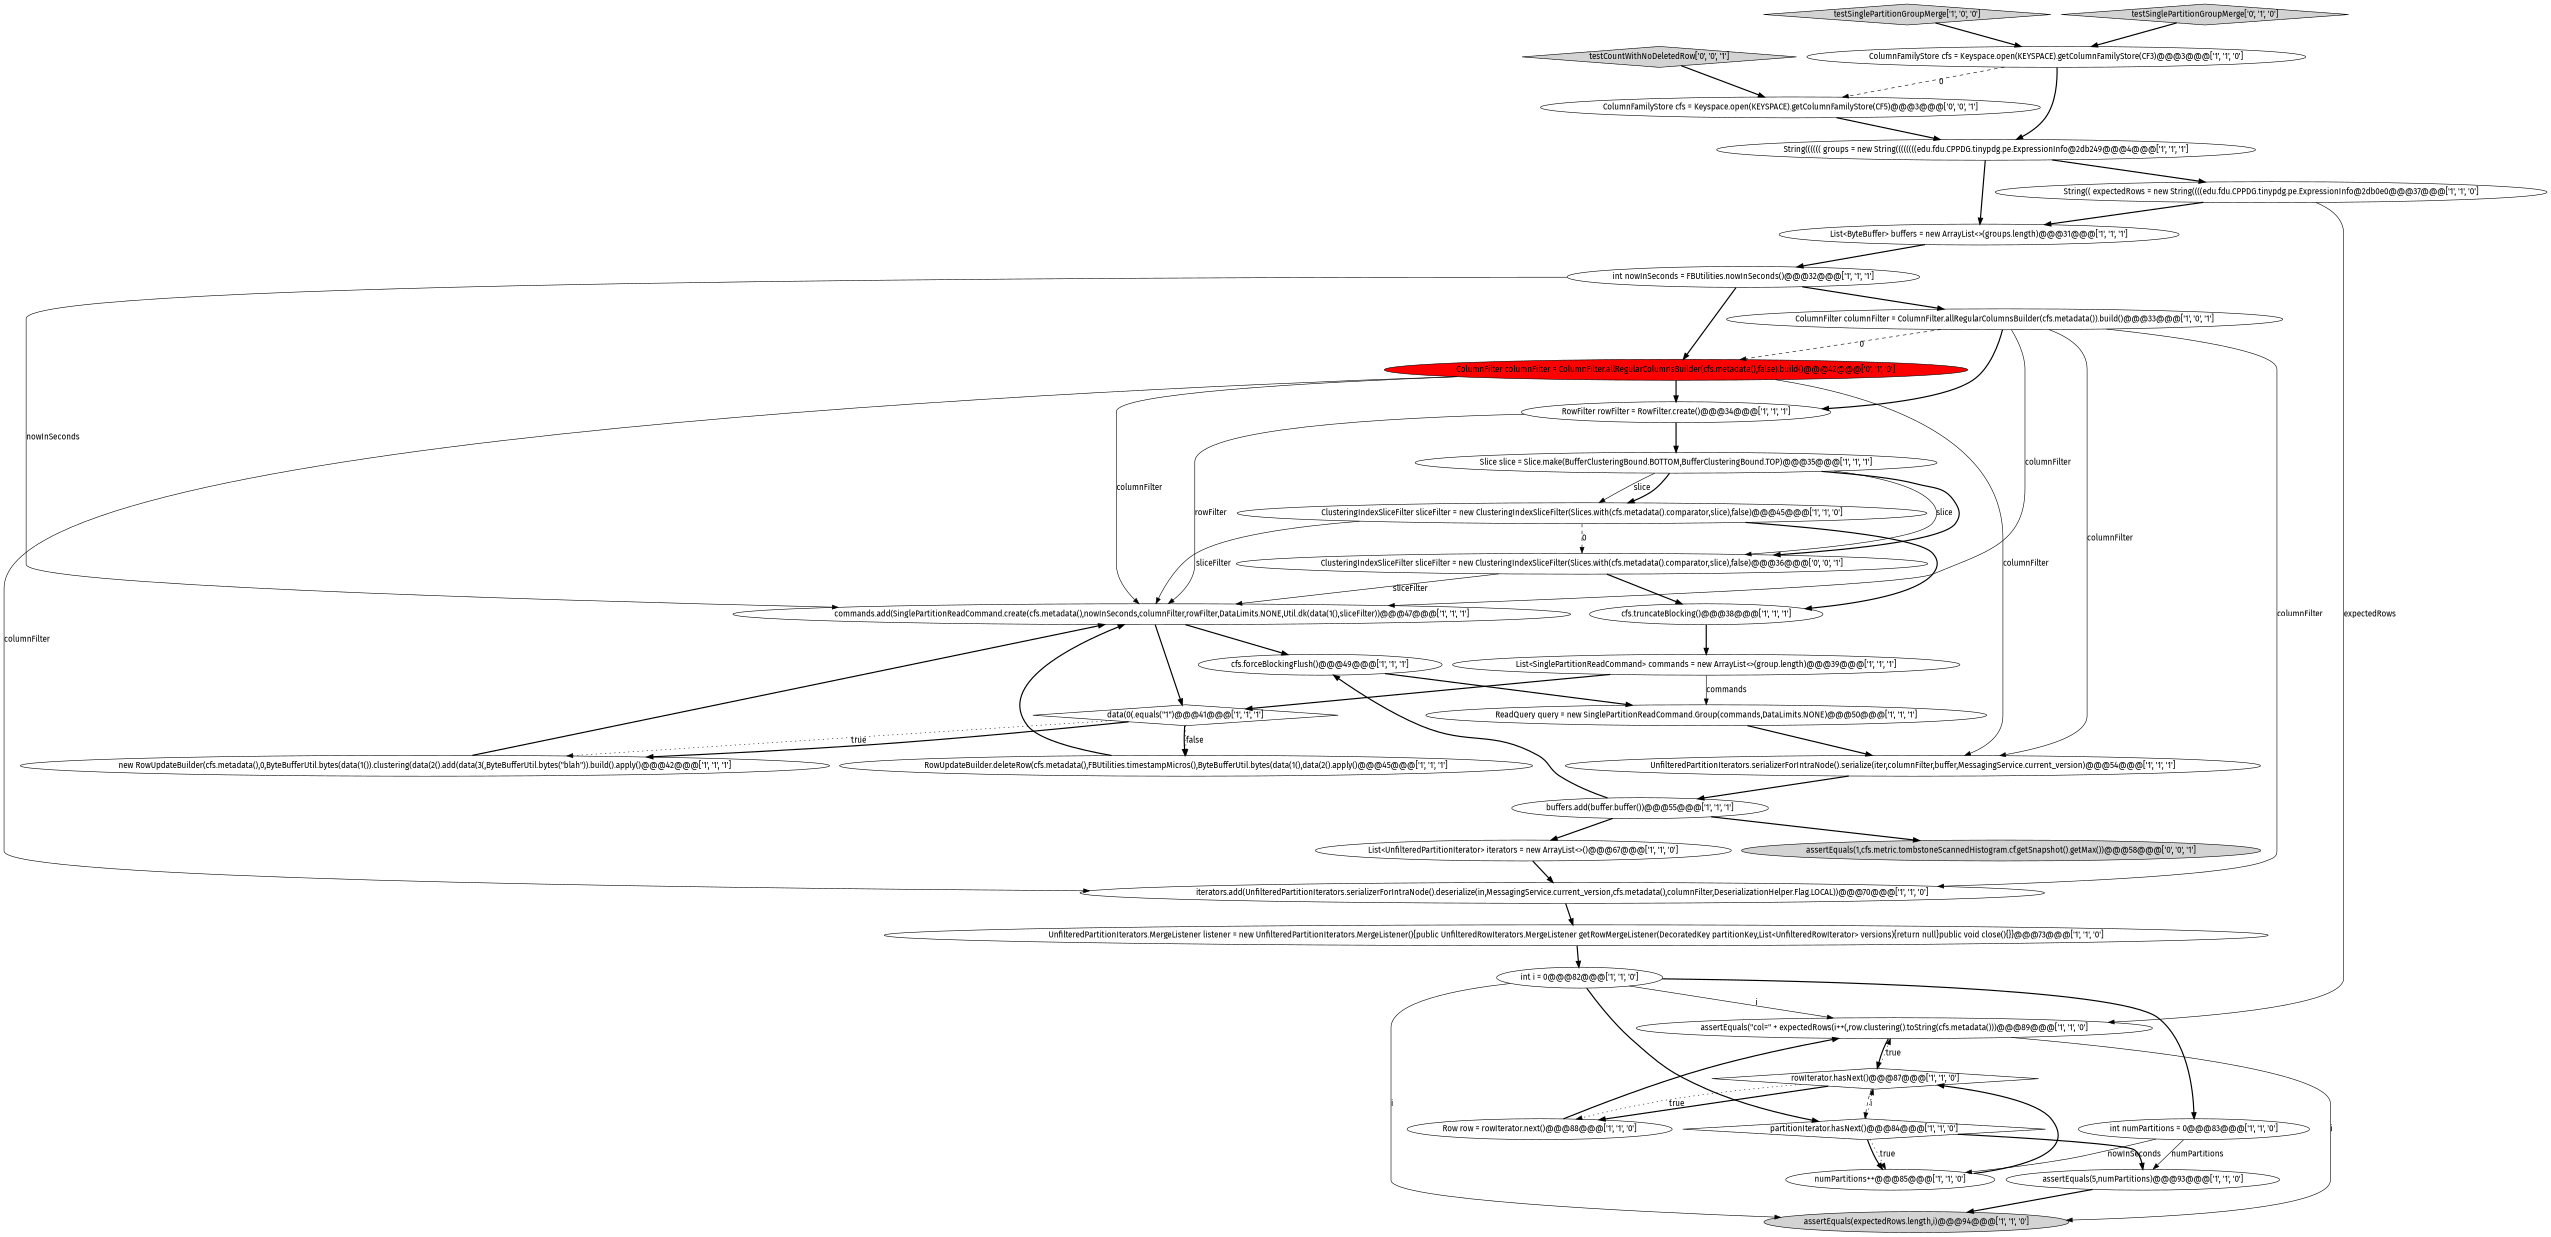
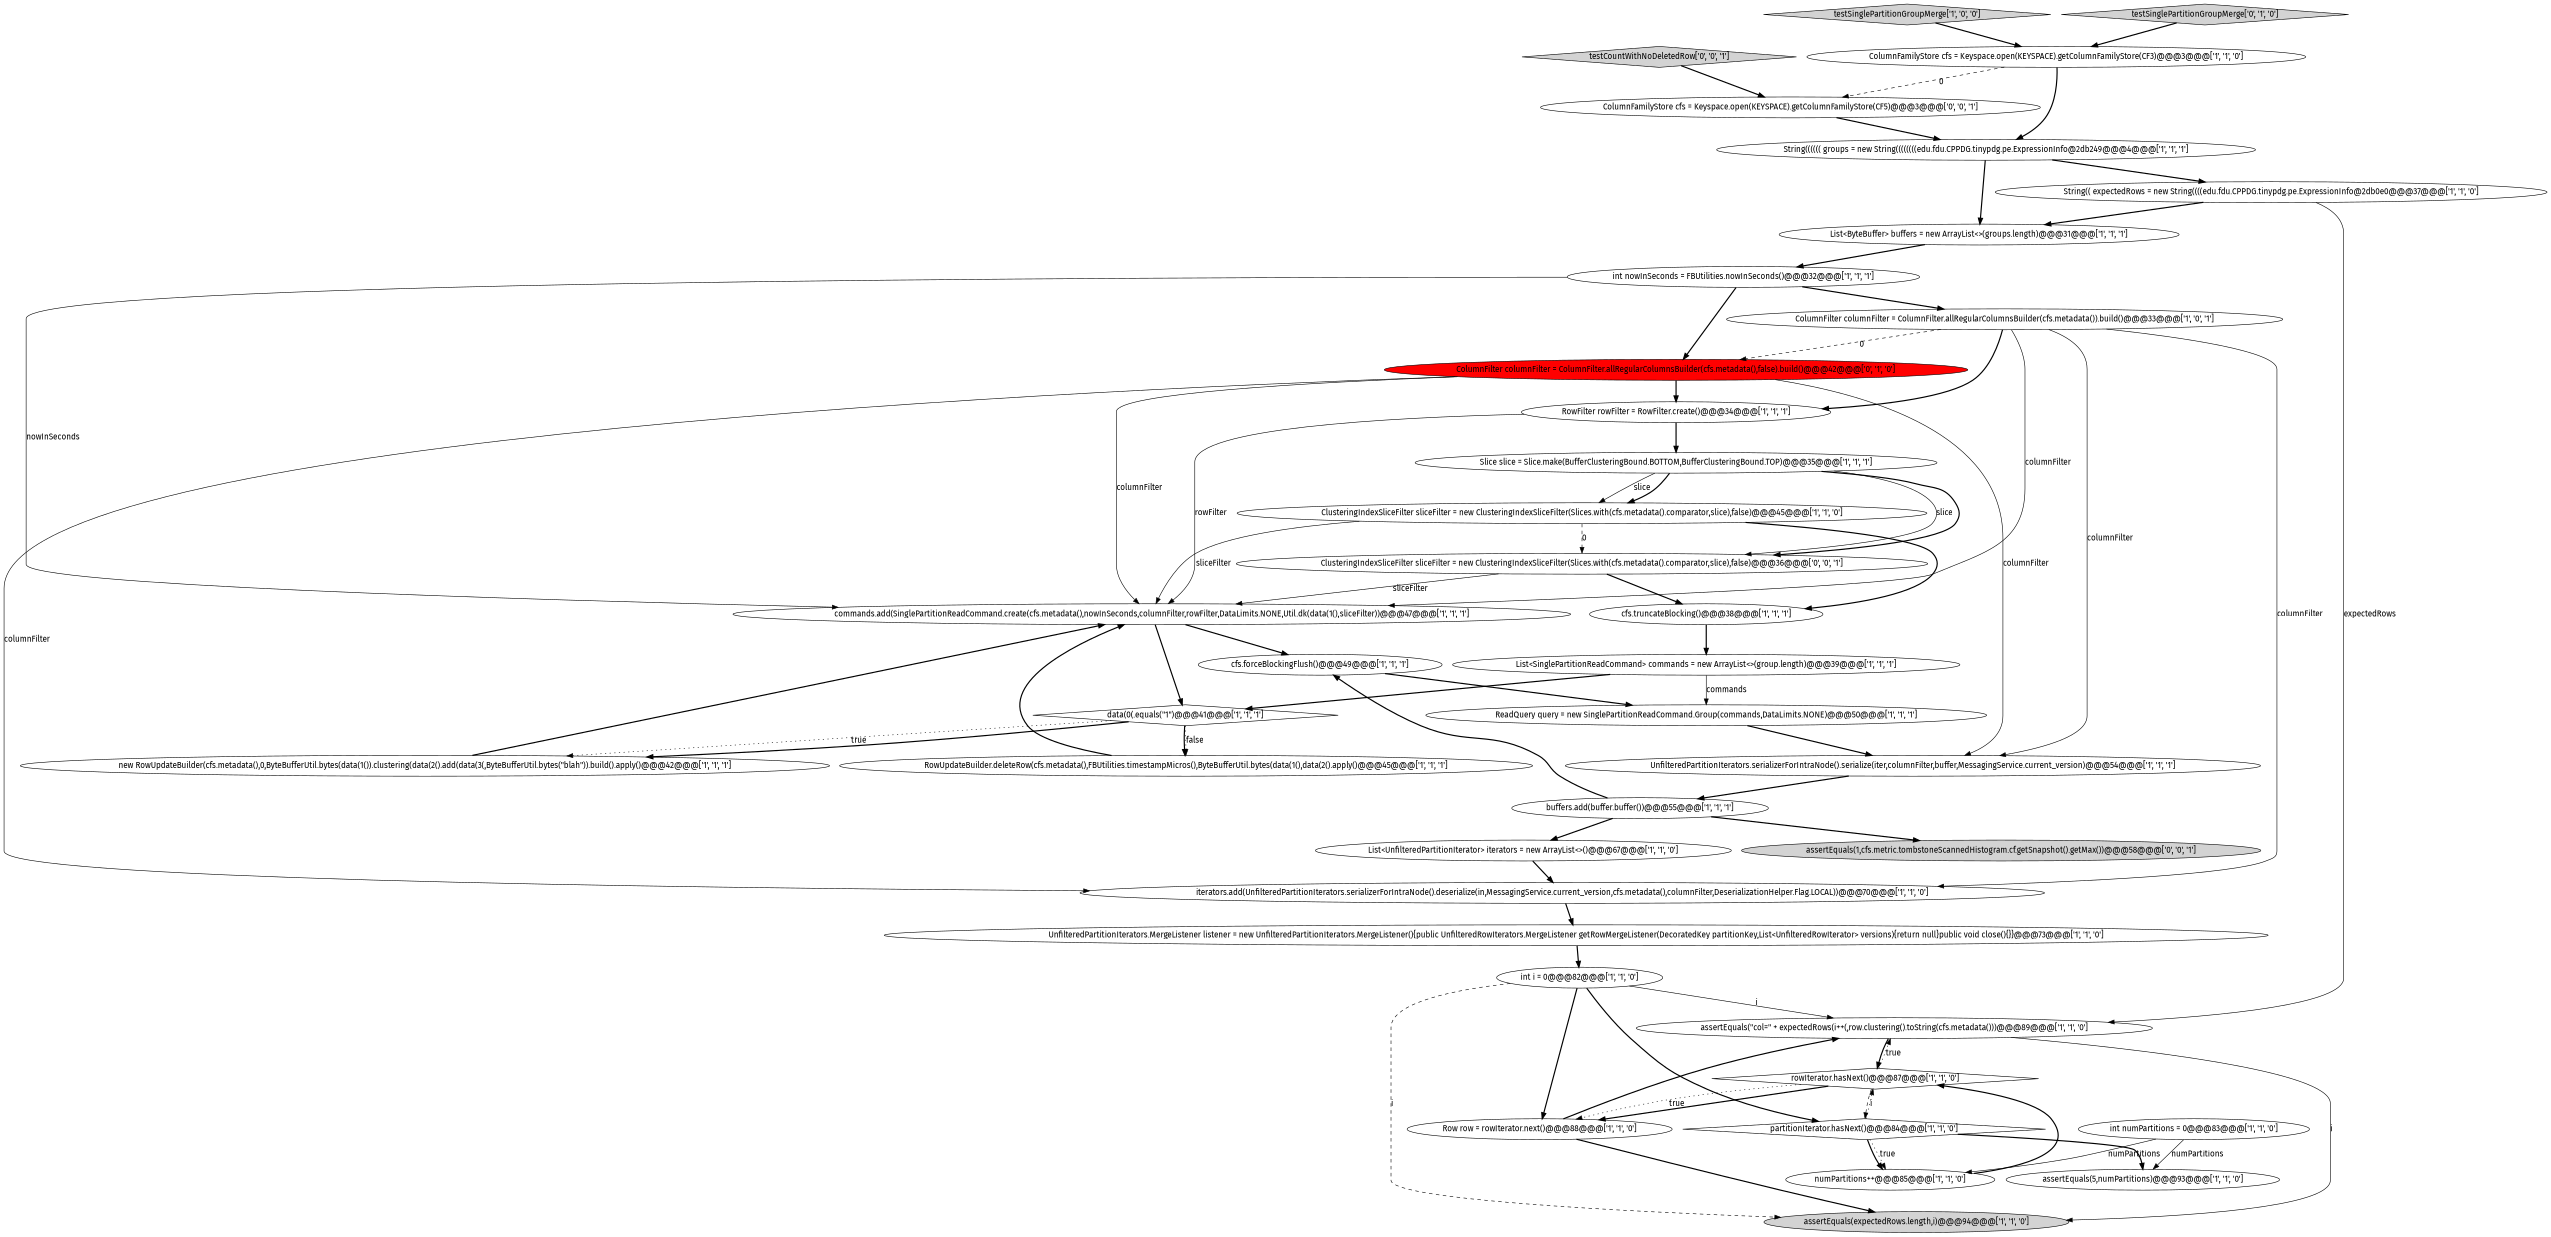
edge "int i = 0@@@82@@@['1', '1', '0']" -> "int numPartitions = 0@@@83@@@['1', '1', '0']": now "int i = 0@@@82@@@['1', '1', '0']" -> "Row row = rowIterator.next()@@@88@@@['1', '1', '0']"
edge "int numPartitions = 0@@@83@@@['1', '1', '0']" -> "numPartitions++@@@85@@@['1', '1', '0']": label "nowInSeconds" -> "numPartitions"
edge "int i = 0@@@82@@@['1', '1', '0']" -> "assertEquals(expectedRows.length,i)@@@94@@@['1', '1', '0']": style solid -> dashed
edge "assertEquals(5,numPartitions)@@@93@@@['1', '1', '0']" -> "assertEquals(expectedRows.length,i)@@@94@@@['1', '1', '0']": now "Row row = rowIterator.next()@@@88@@@['1', '1', '0']" -> "assertEquals(expectedRows.length,i)@@@94@@@['1', '1', '0']"
